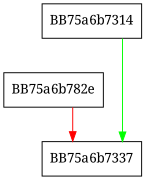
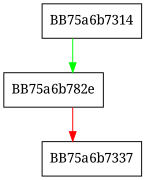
edge "BB75a6b7314" -> "BB75a6b7337": now "BB75a6b7314" -> "BB75a6b782e"
